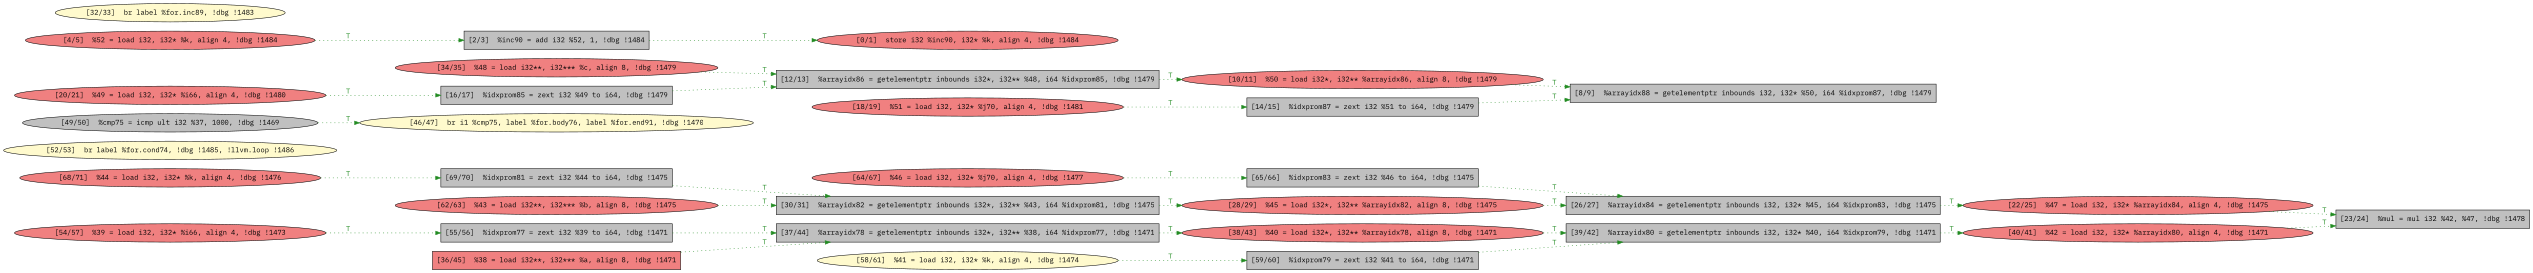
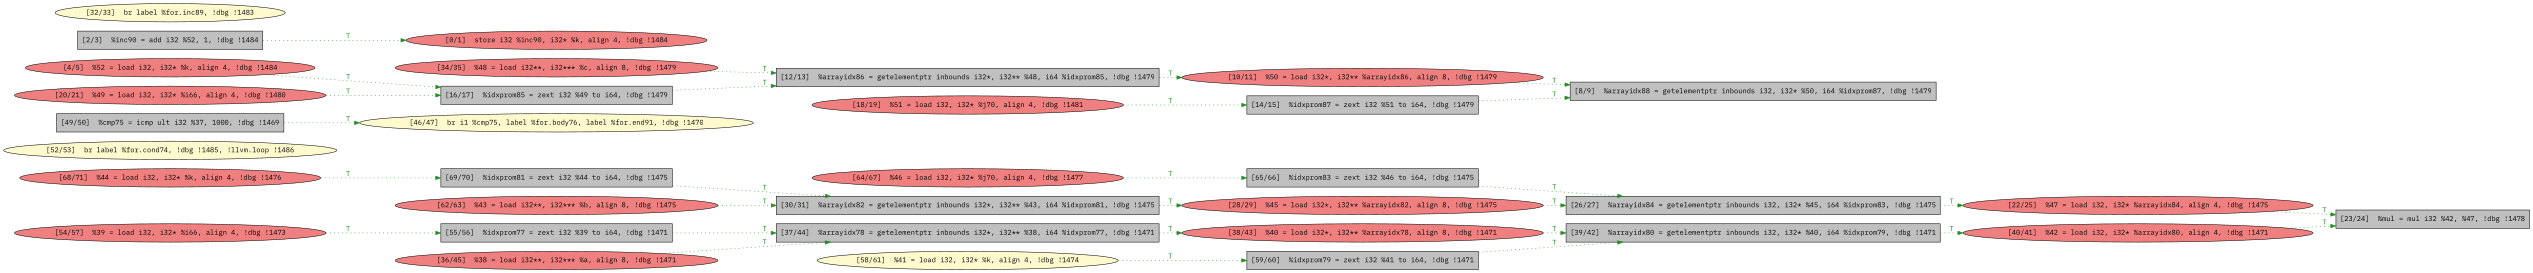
edge "[4/5]  %52 = load i32, i32* %k, align 4, !dbg !1484" -> "[2/3]  %inc90 = add i32 %52, 1, !dbg !1484": now "[4/5]  %52 = load i32, i32* %k, align 4, !dbg !1484" -> "[16/17]  %idxprom85 = zext i32 %49 to i64, !dbg !1479"
node "[49/50]  %cmp75 = icmp ult i32 %37, 1000, !dbg !1469": shape ellipse -> box
node "[36/45]  %38 = load i32**, i32*** %a, align 8, !dbg !1471": shape box -> ellipse
